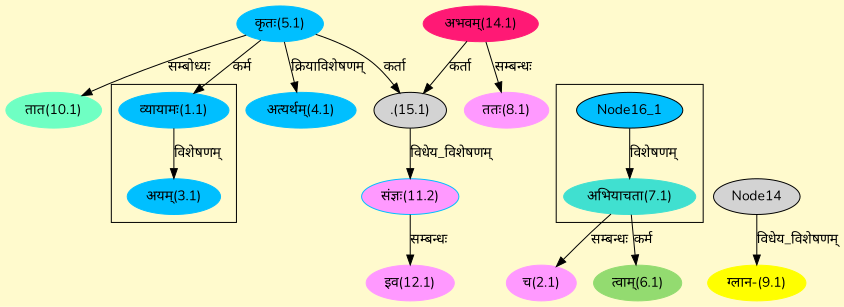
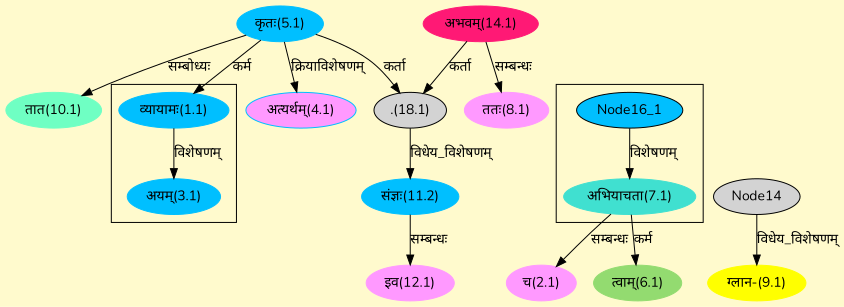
node "अत्यर्थम्(4.1)": fillcolor #00bfff -> #ff99ff
node ".(15.1)": label ".(15.1)" -> ".(18.1)"
node "संज्ञः(11.2)": fillcolor #ff99ff -> #00bfff
